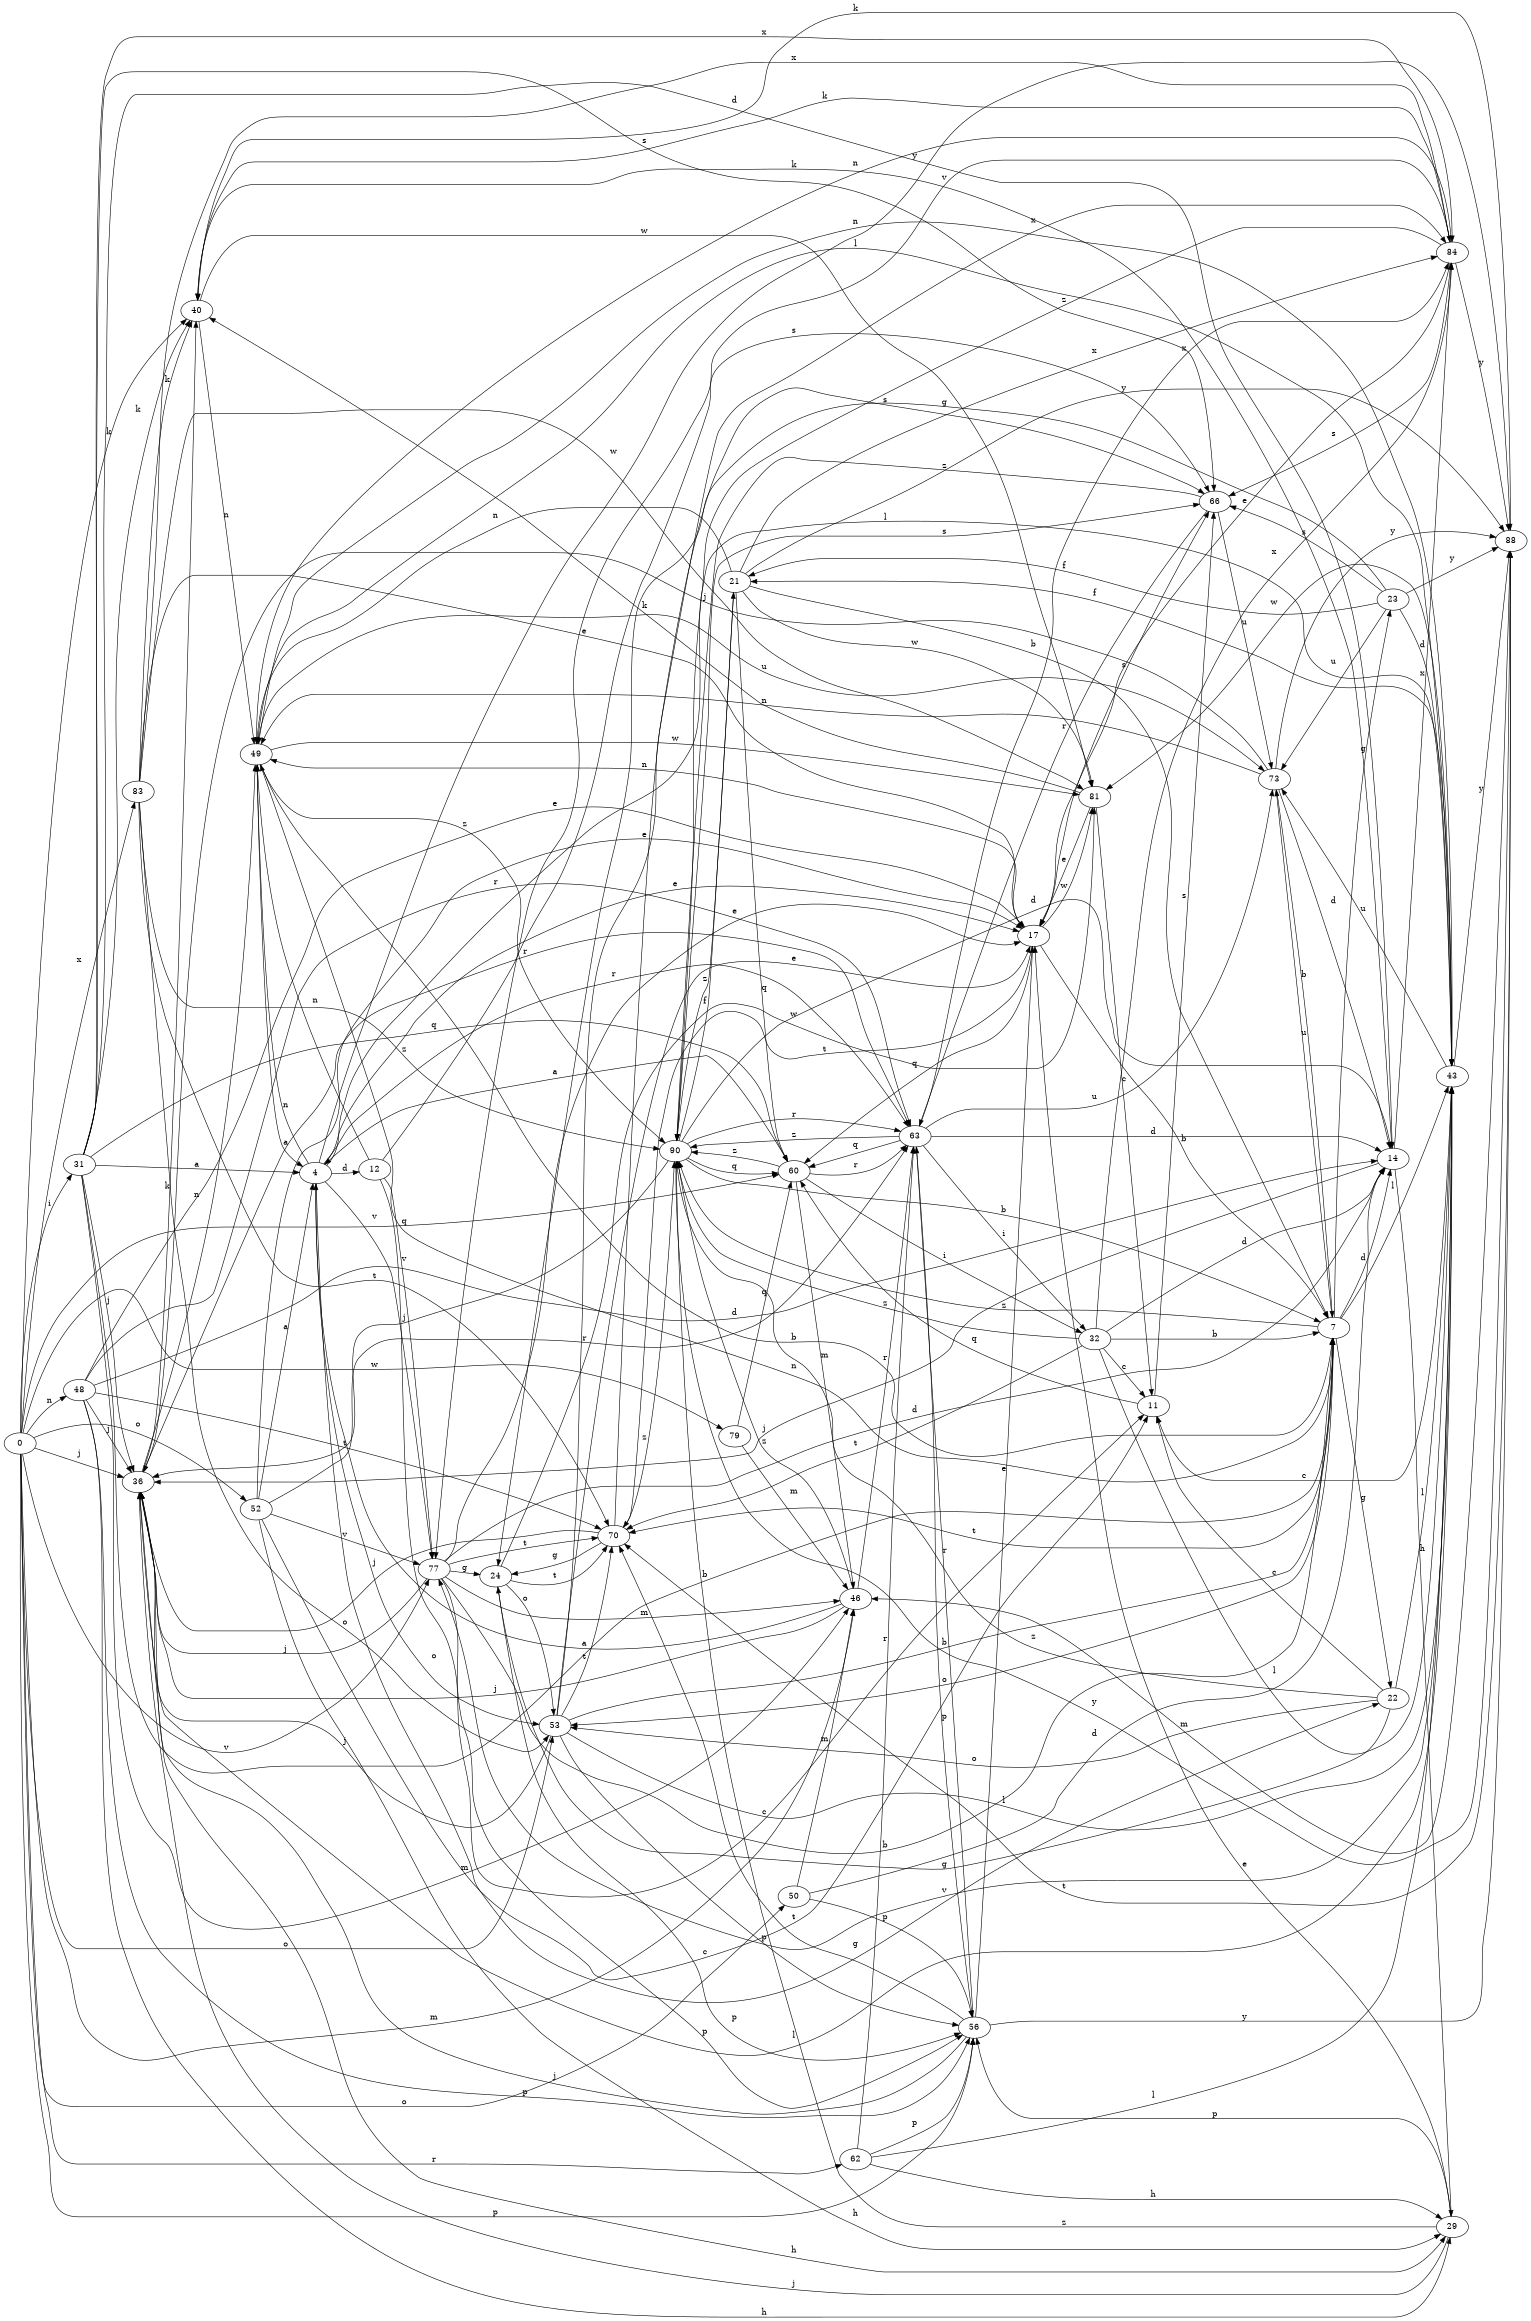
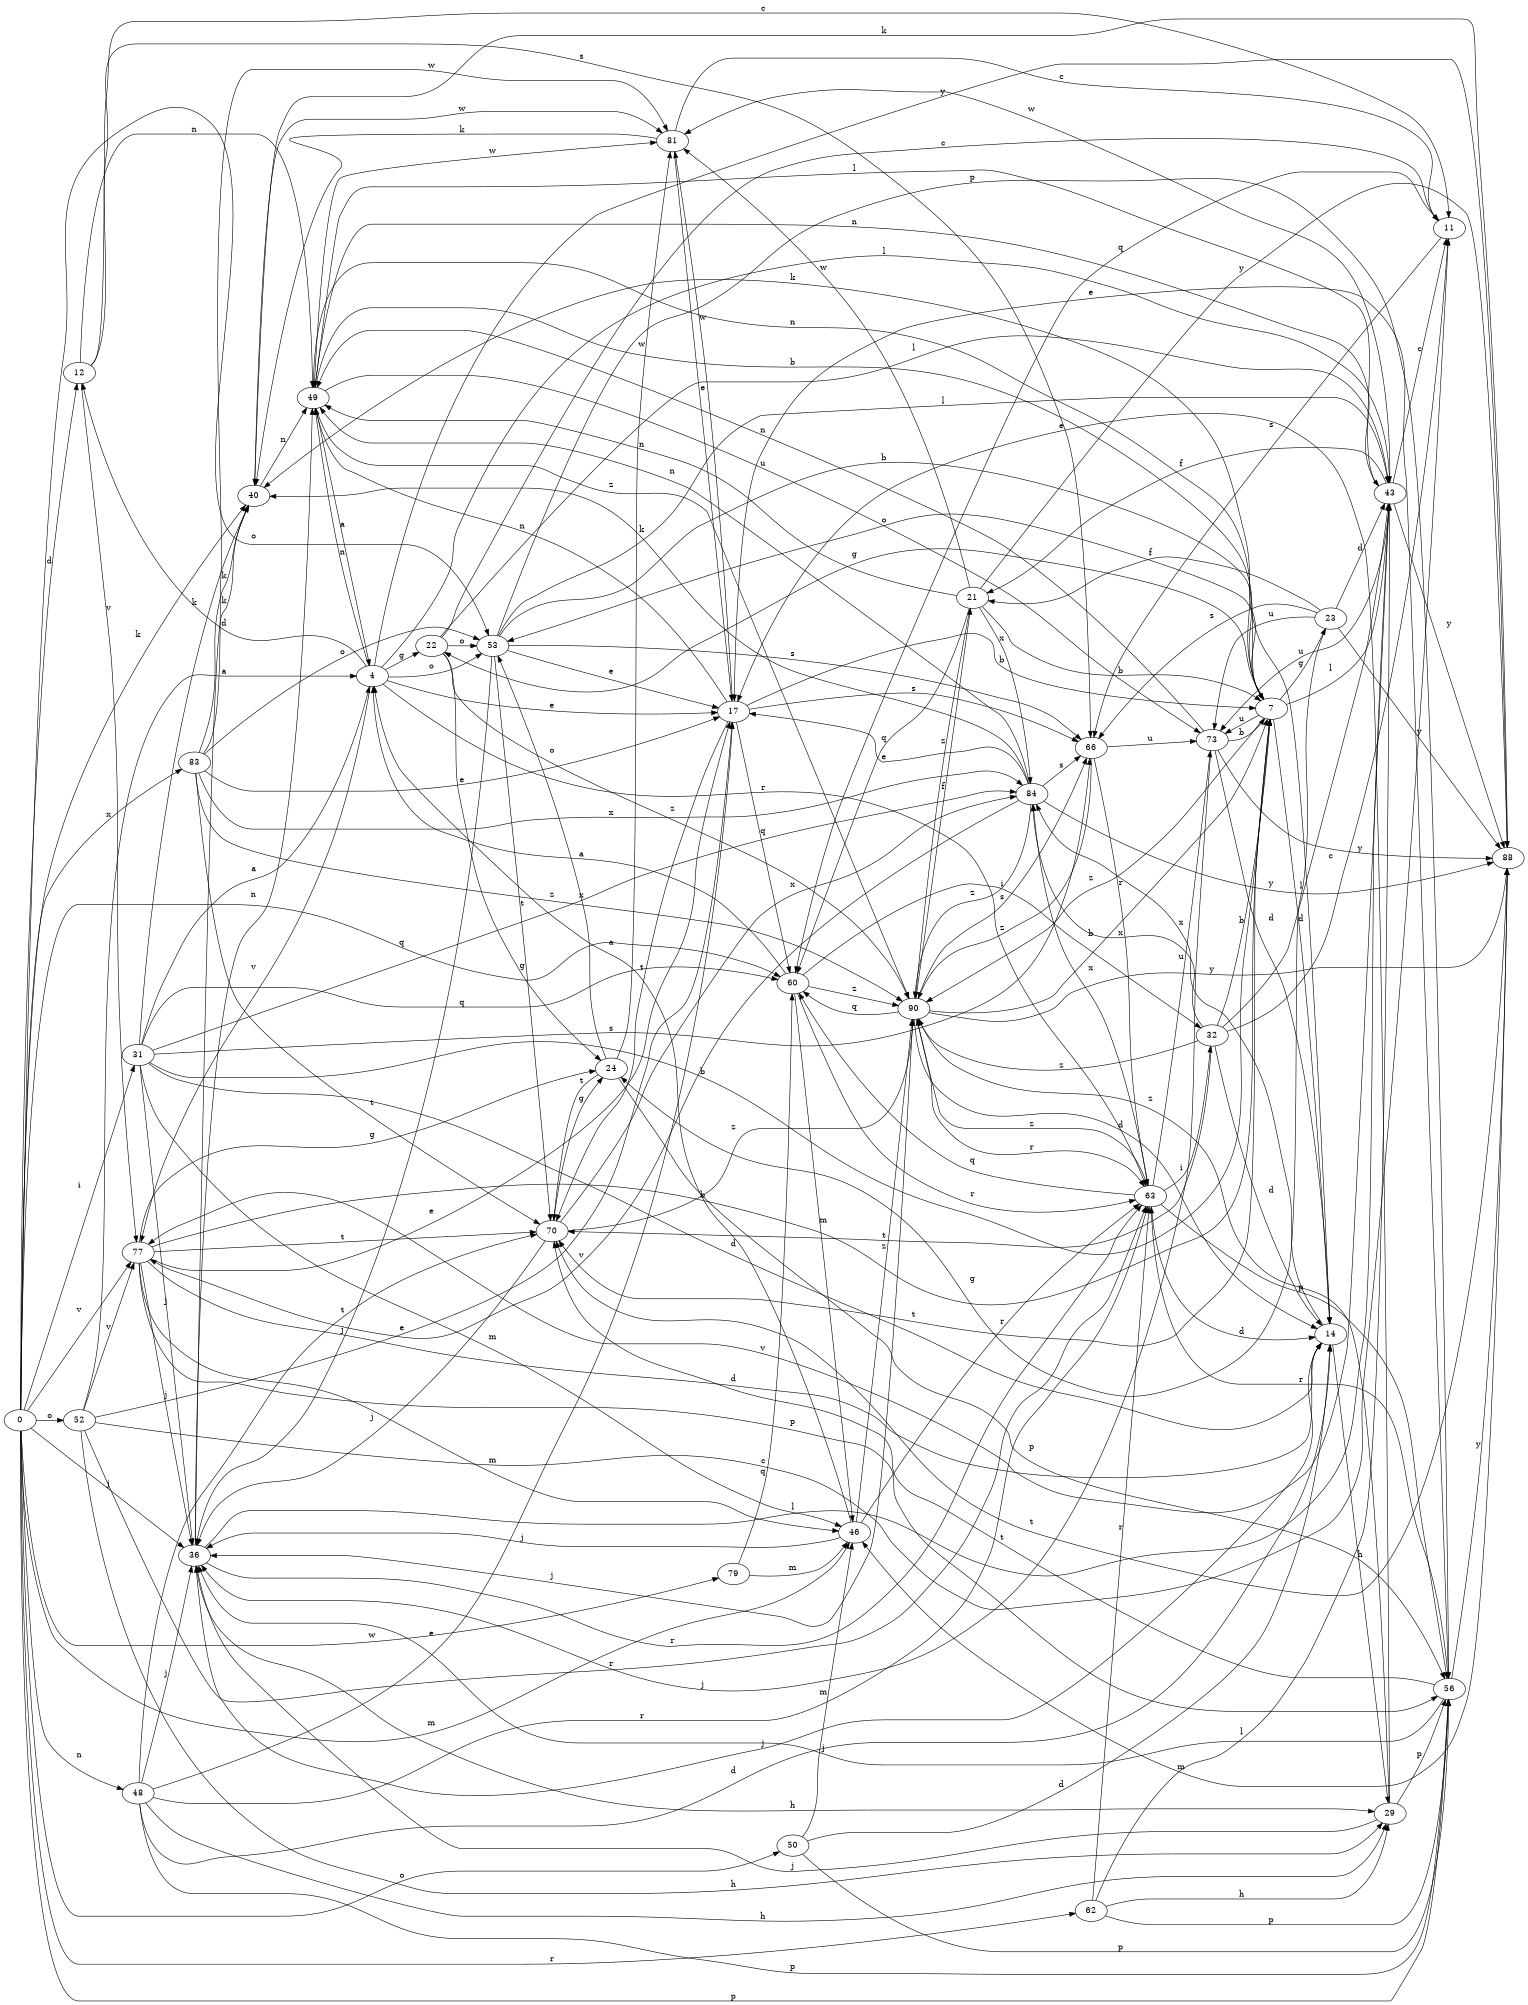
edge "0" -> "12": added, label "d"
